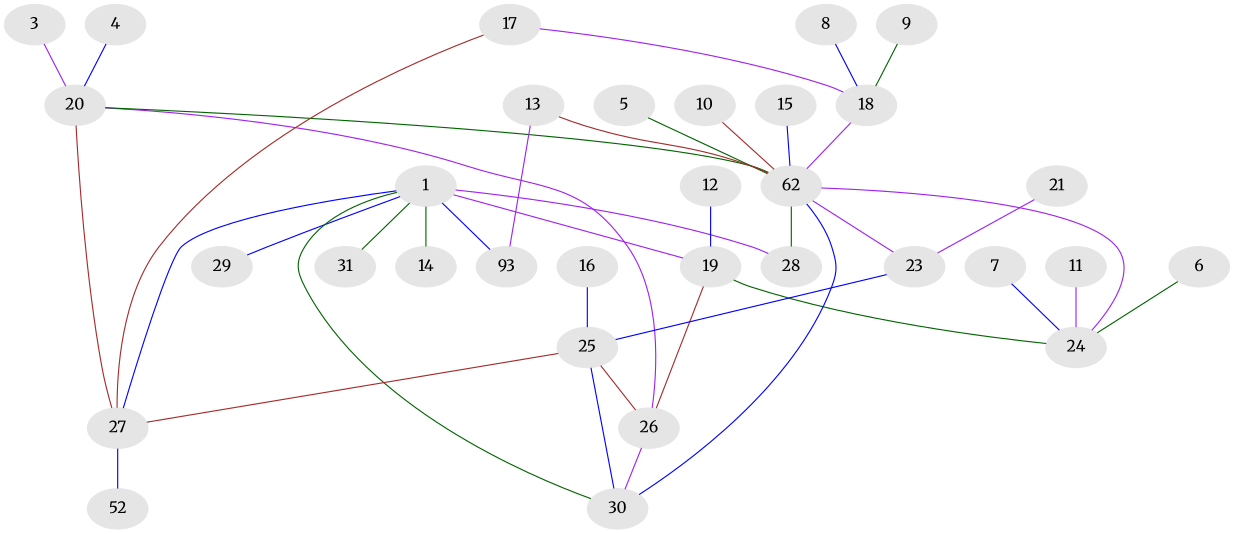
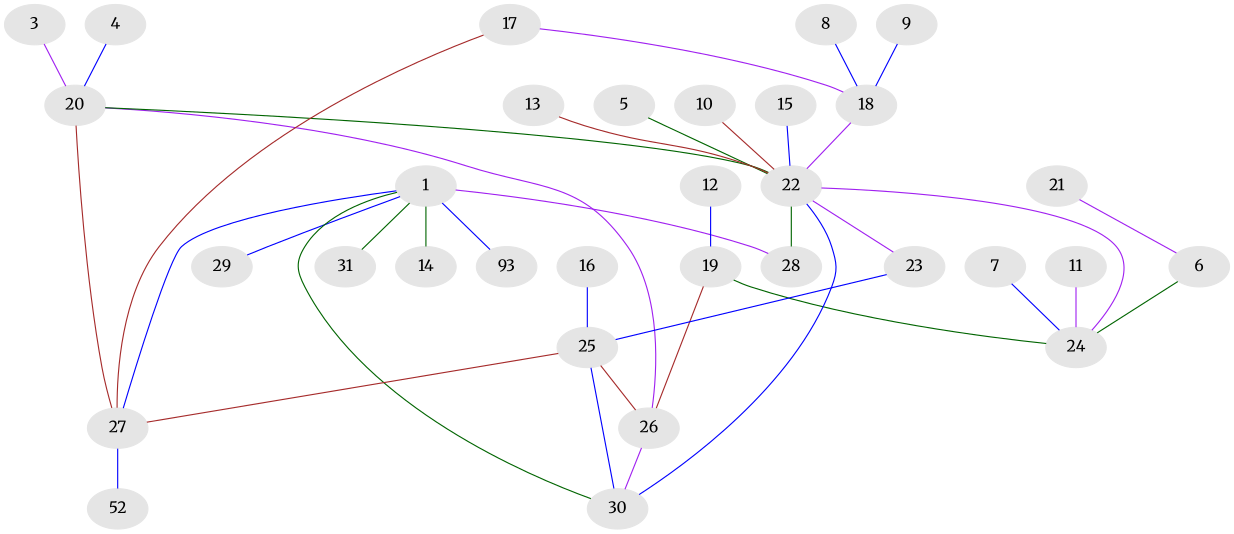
edge "9" -- "18": color darkgreen -> blue
node "62": label "62" -> "22"
edge "13" -- "93": removed
edge "1" -- "19": removed
edge "21" -- "23": now "21" -- "6"
